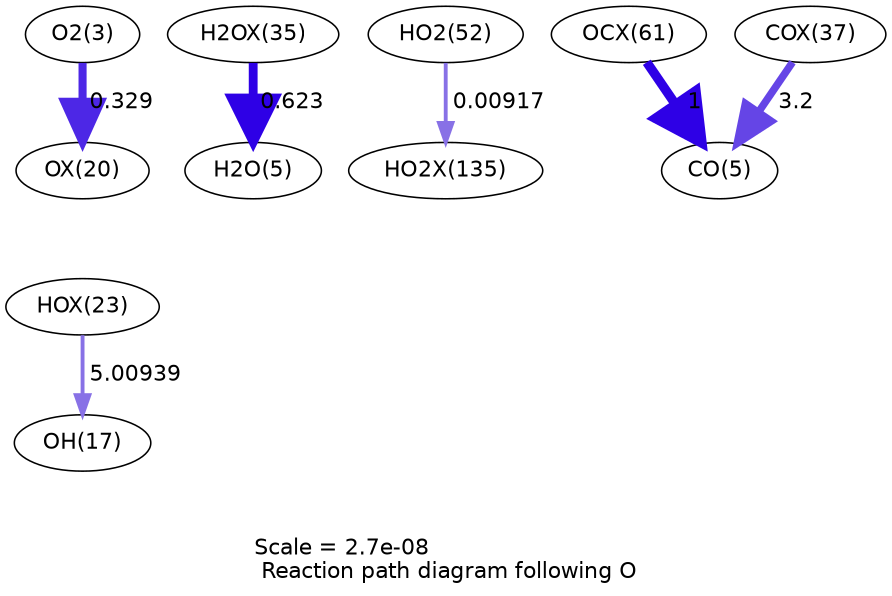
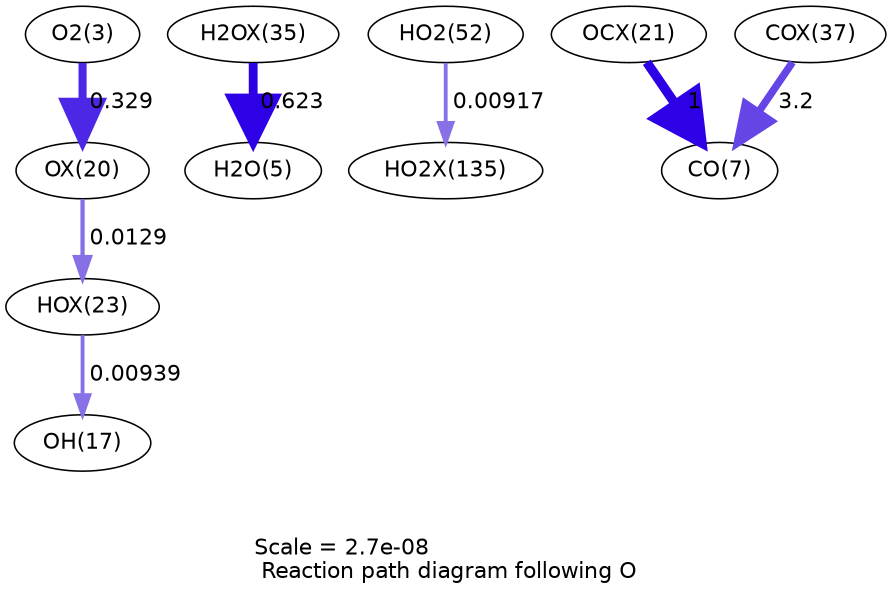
node "OCX(61)": label "OCX(61)" -> "OCX(21)"
node "CO(5)": label "CO(5)" -> "CO(7)"
edge "OX(20)" -> "HOX(23)": added, label "0.0129"
edge "HOX(23)" -> "OH(17)": label " 5.00939" -> " 0.00939"
